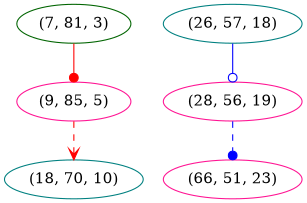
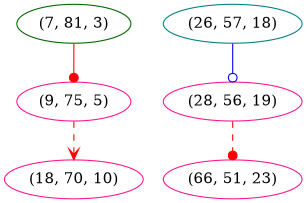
node "(9, 85, 5)": label "(9, 85, 5)" -> "(9, 75, 5)"
edge "(28, 56, 19)" -> "(66, 51, 23)": color blue -> red
node "(18, 70, 10)": color teal -> deeppink
